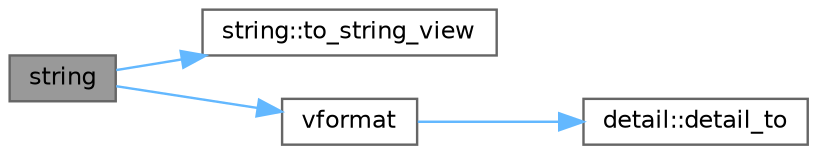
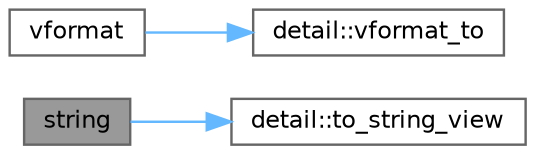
node "string::to_string_view": label "string::to_string_view" -> "detail::to_string_view"
edge "string" -> "vformat": removed
node "detail::detail_to": label "detail::detail_to" -> "detail::vformat_to"
